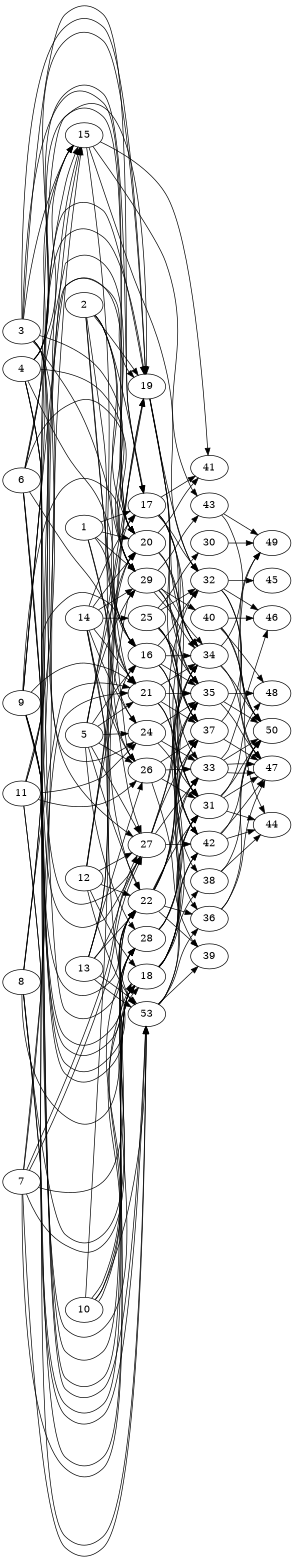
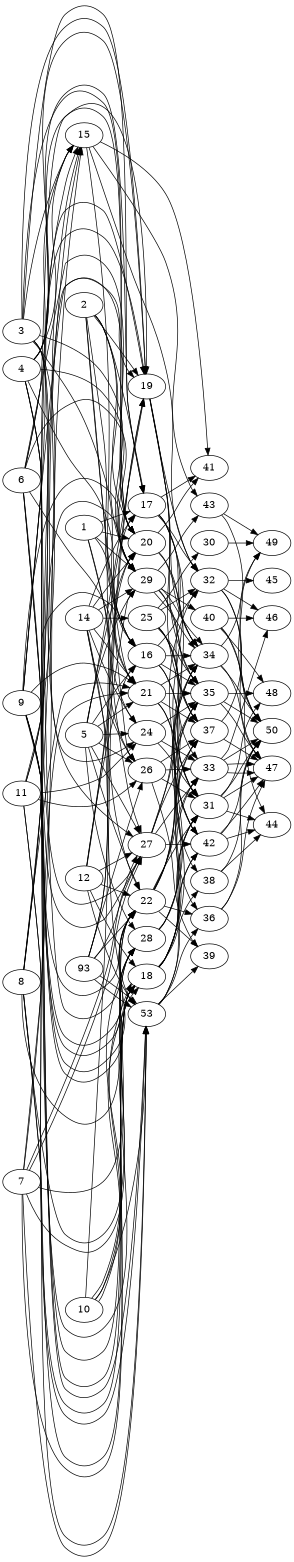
edge "8" -> "29": added
node "13": label "13" -> "93"
